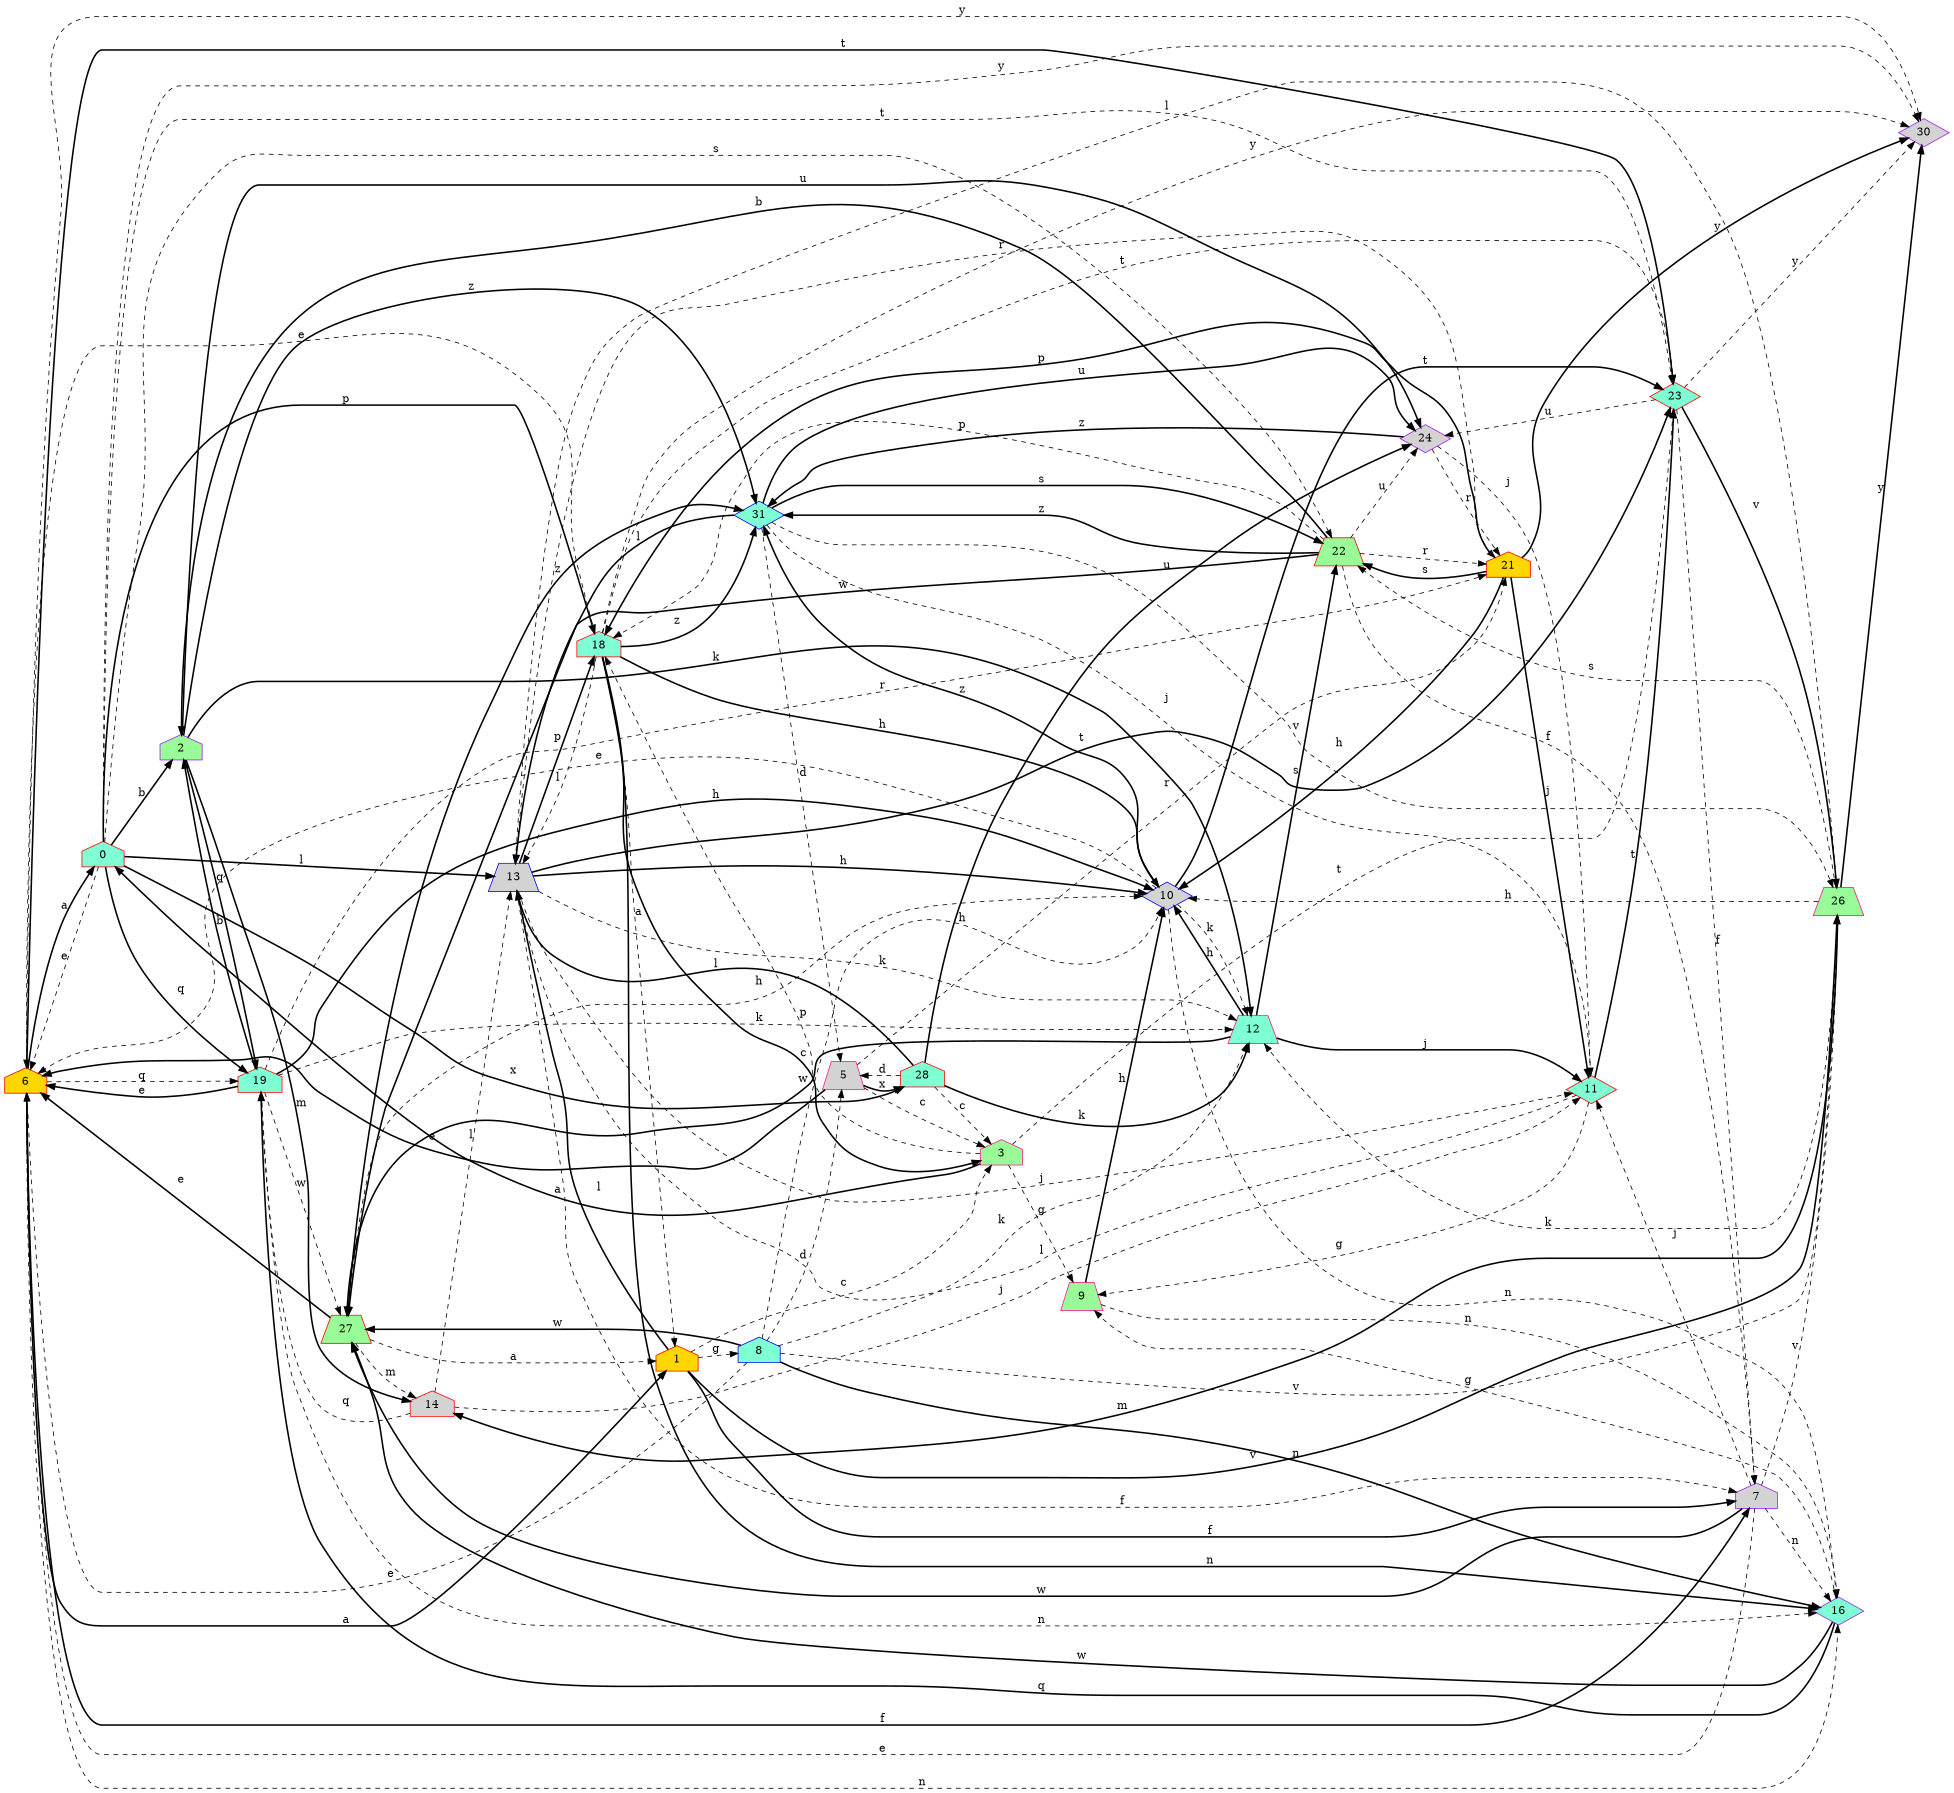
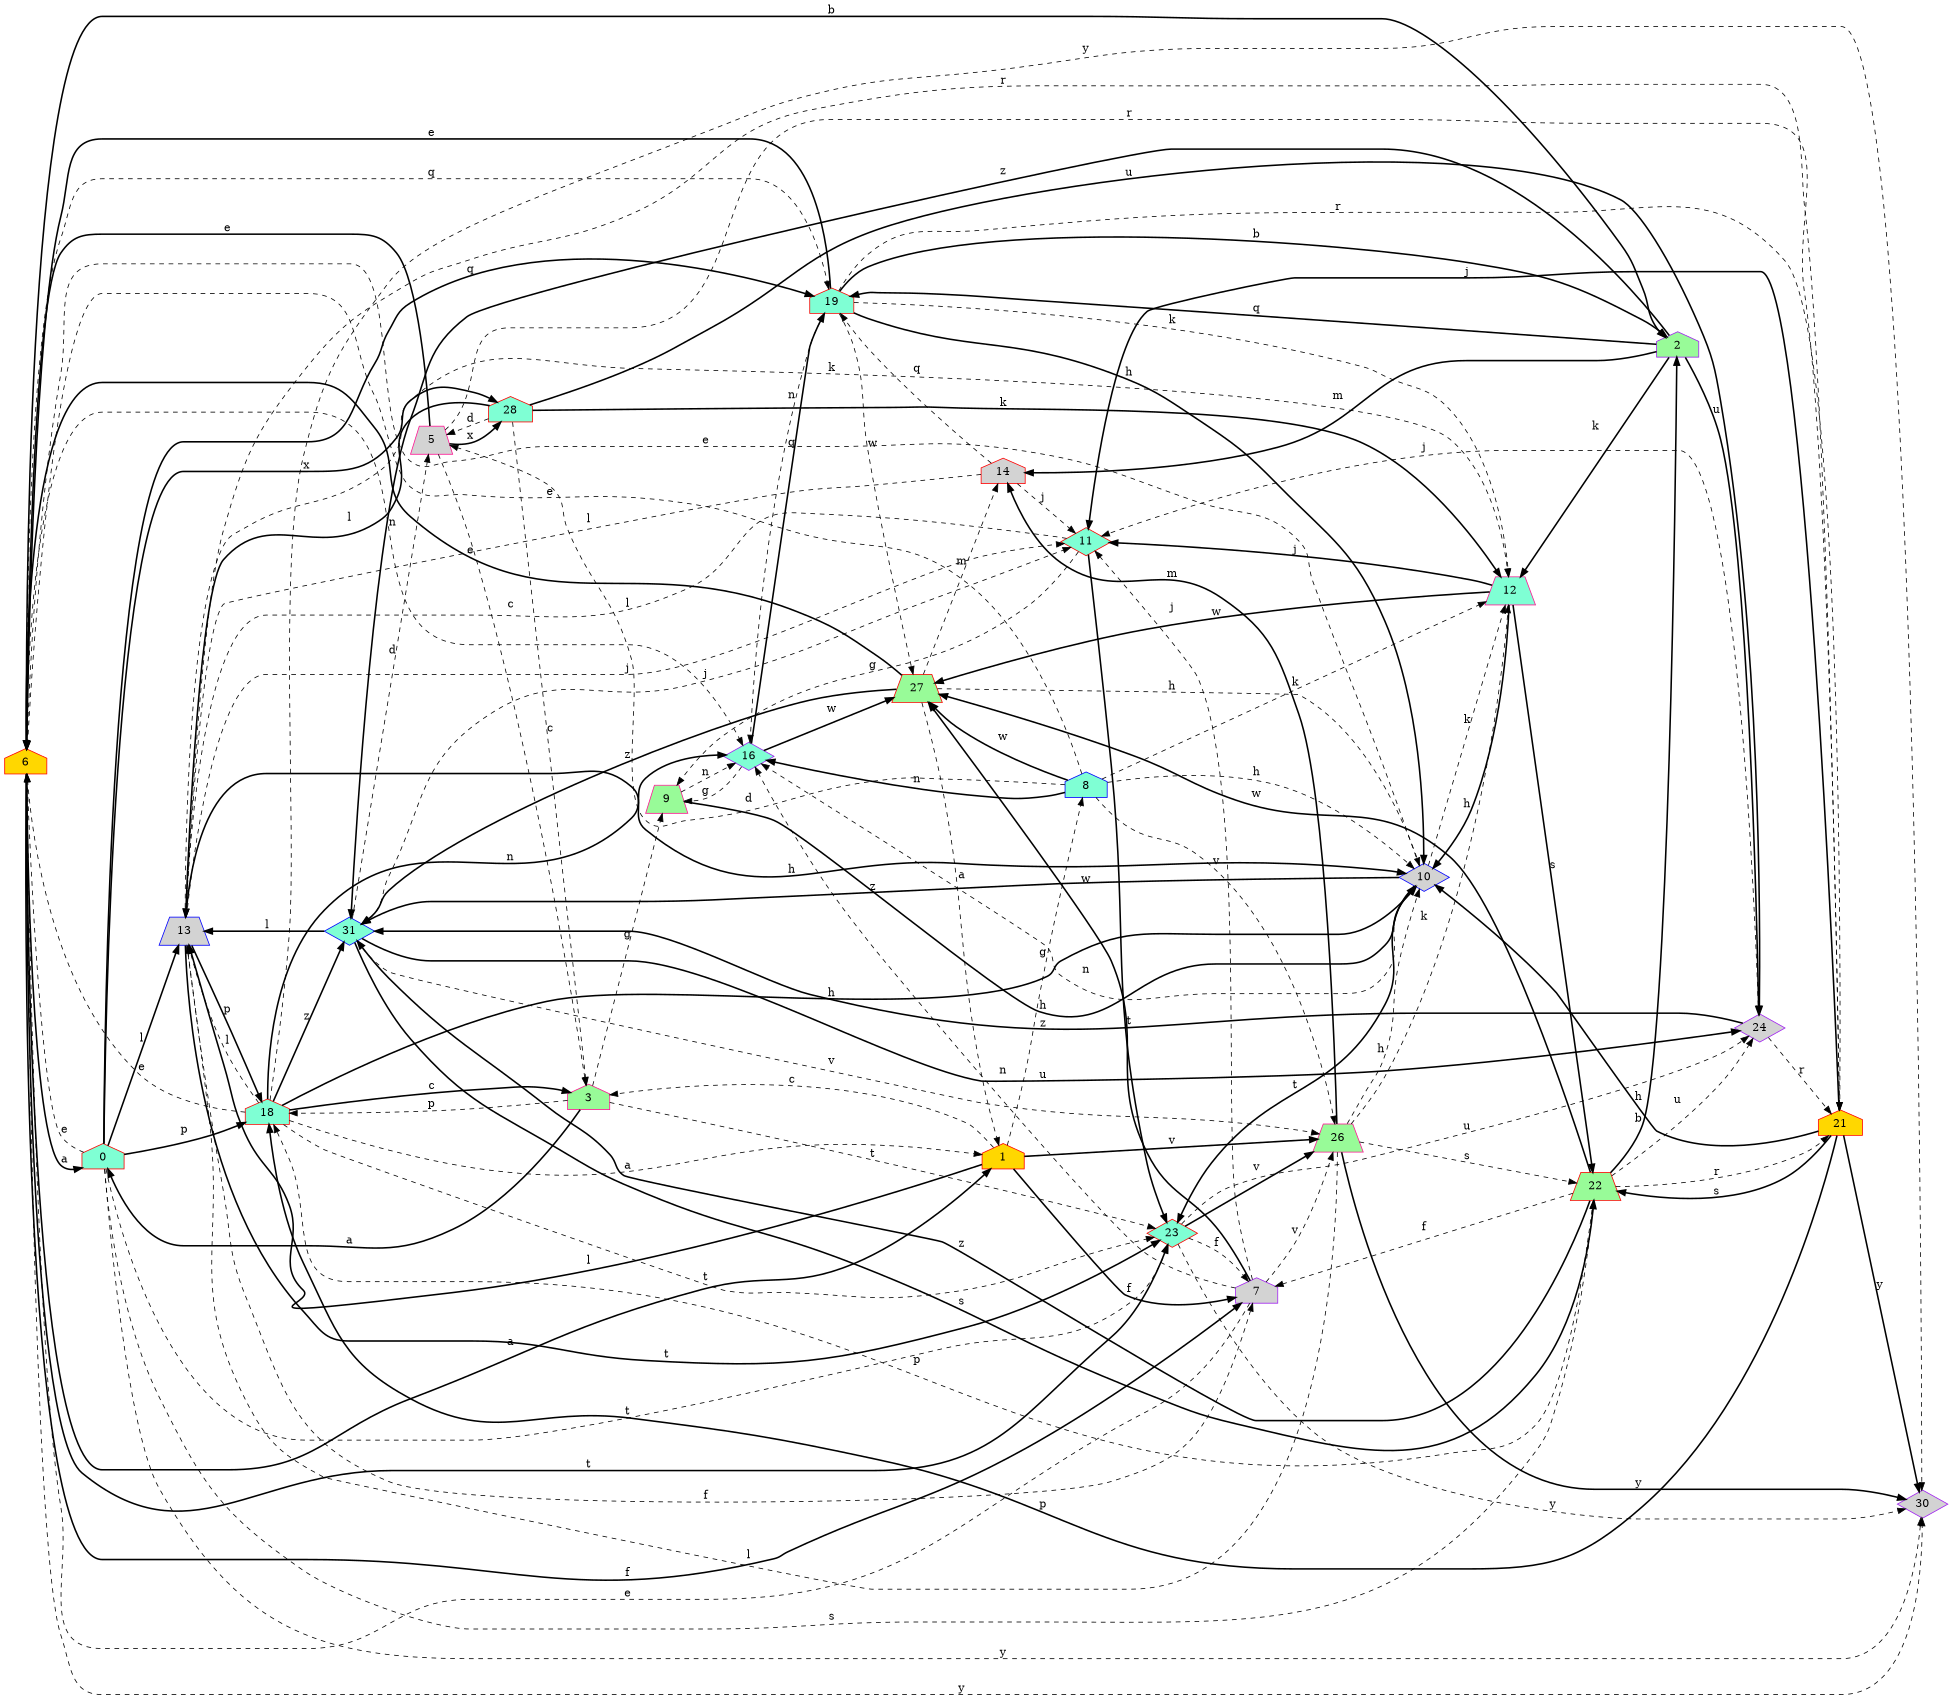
edge "0" -> "2": now "6" -> "2"
